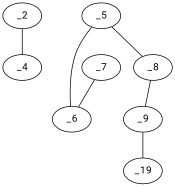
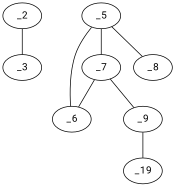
edge "_5" -- "_7": added
node "_4": label "_4" -> "_3"
edge "_8" -- "_9": now "_7" -- "_9"
